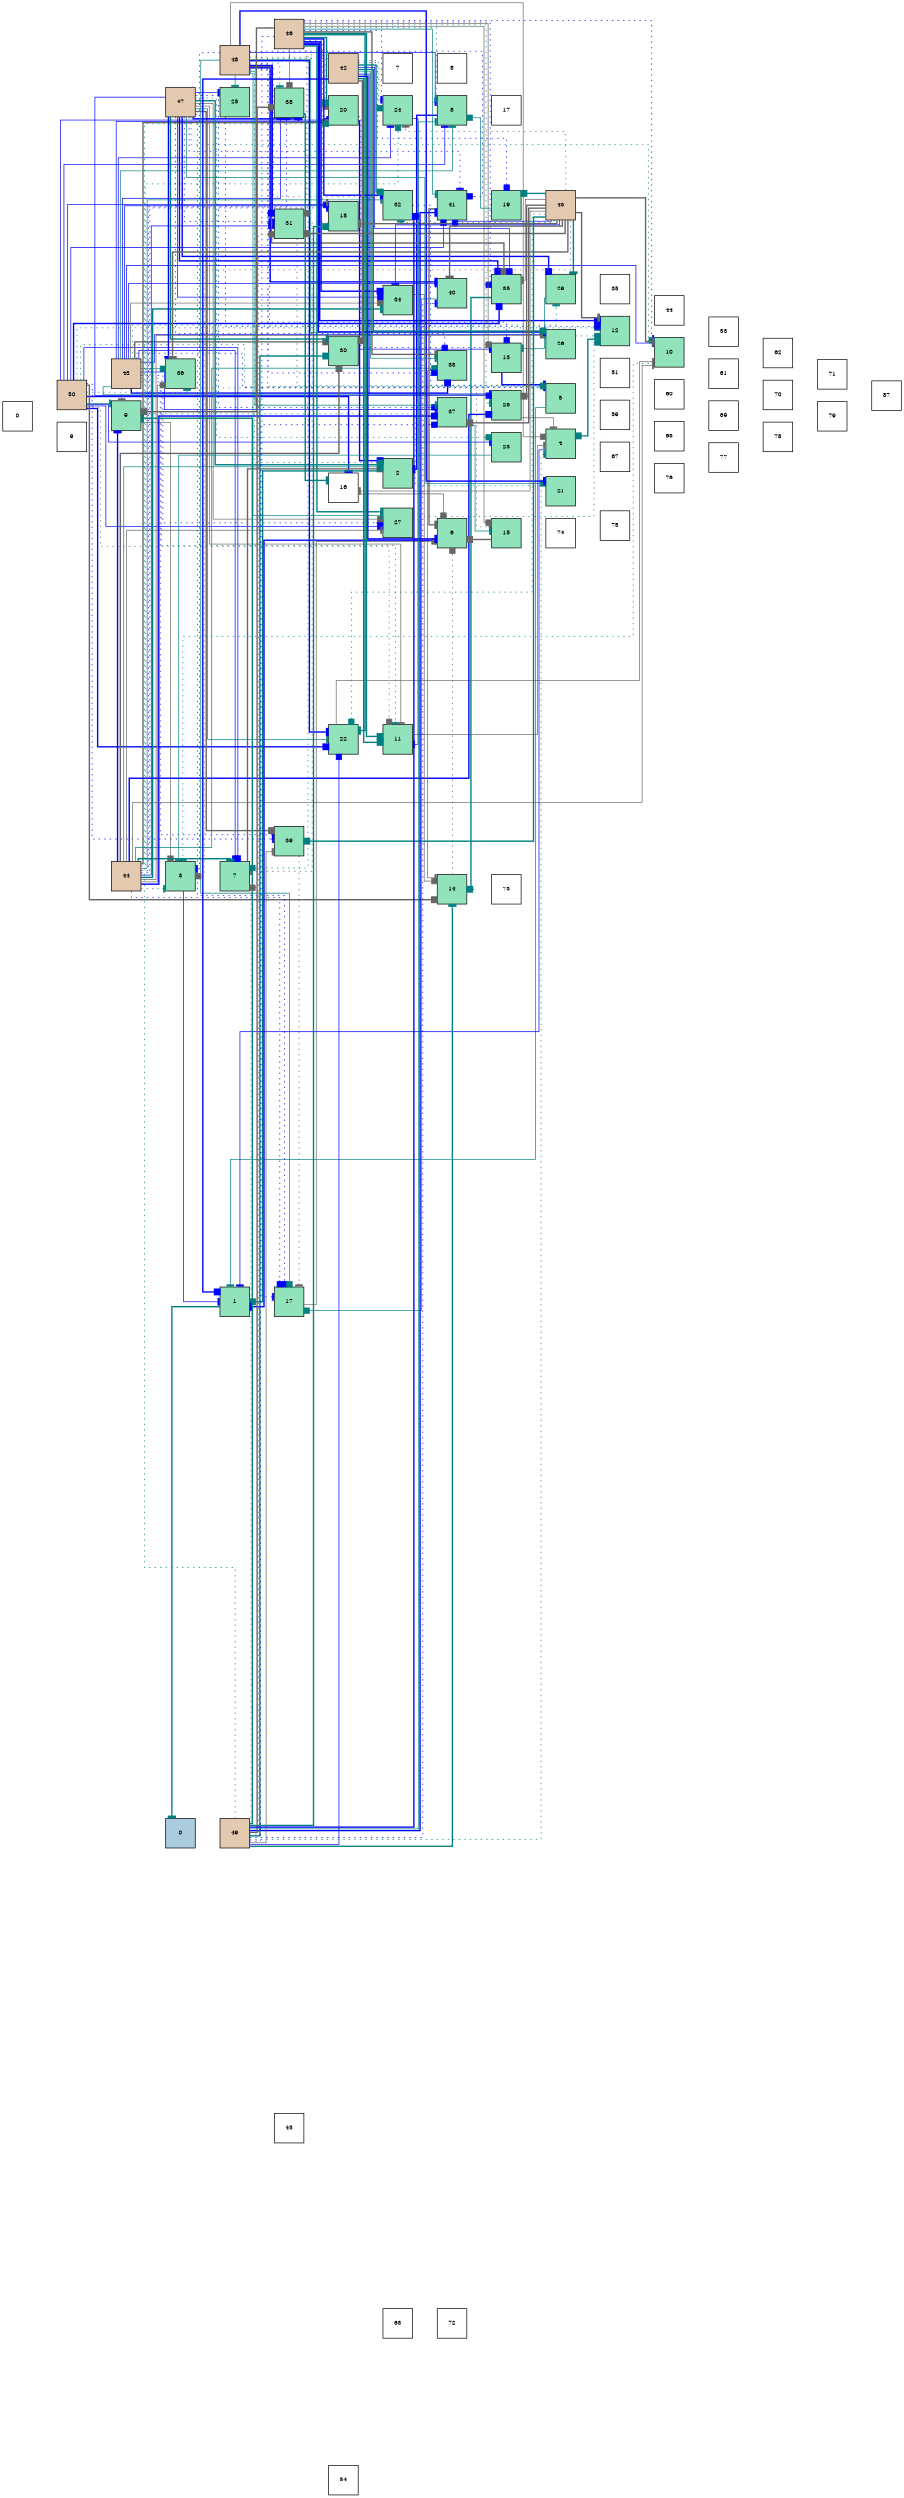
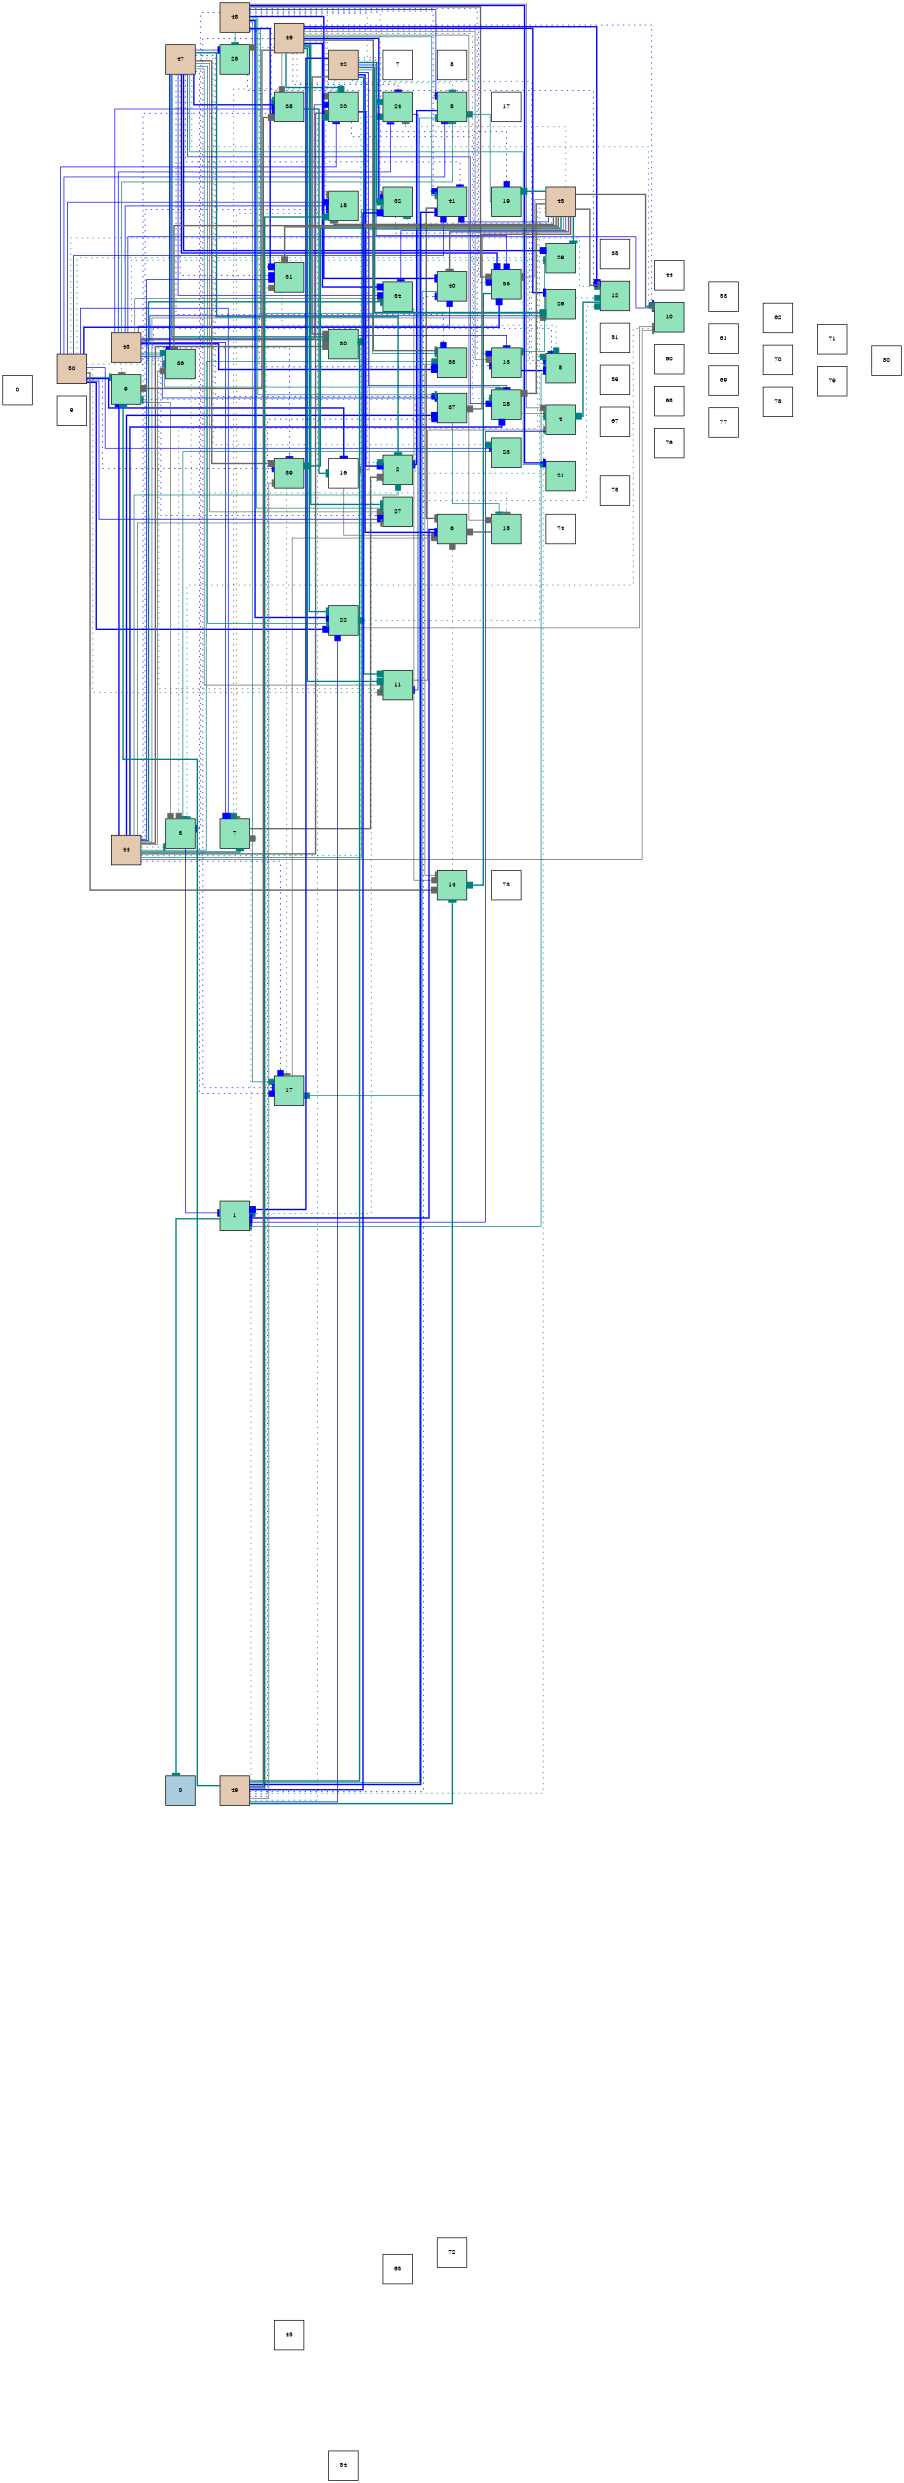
edge "46" -> "31": now "46" -> "25"
edge "43" -> "40": arrowhead tee -> box
node "87": label "87" -> "80"
edge "2" -> "1": style bold -> dotted
